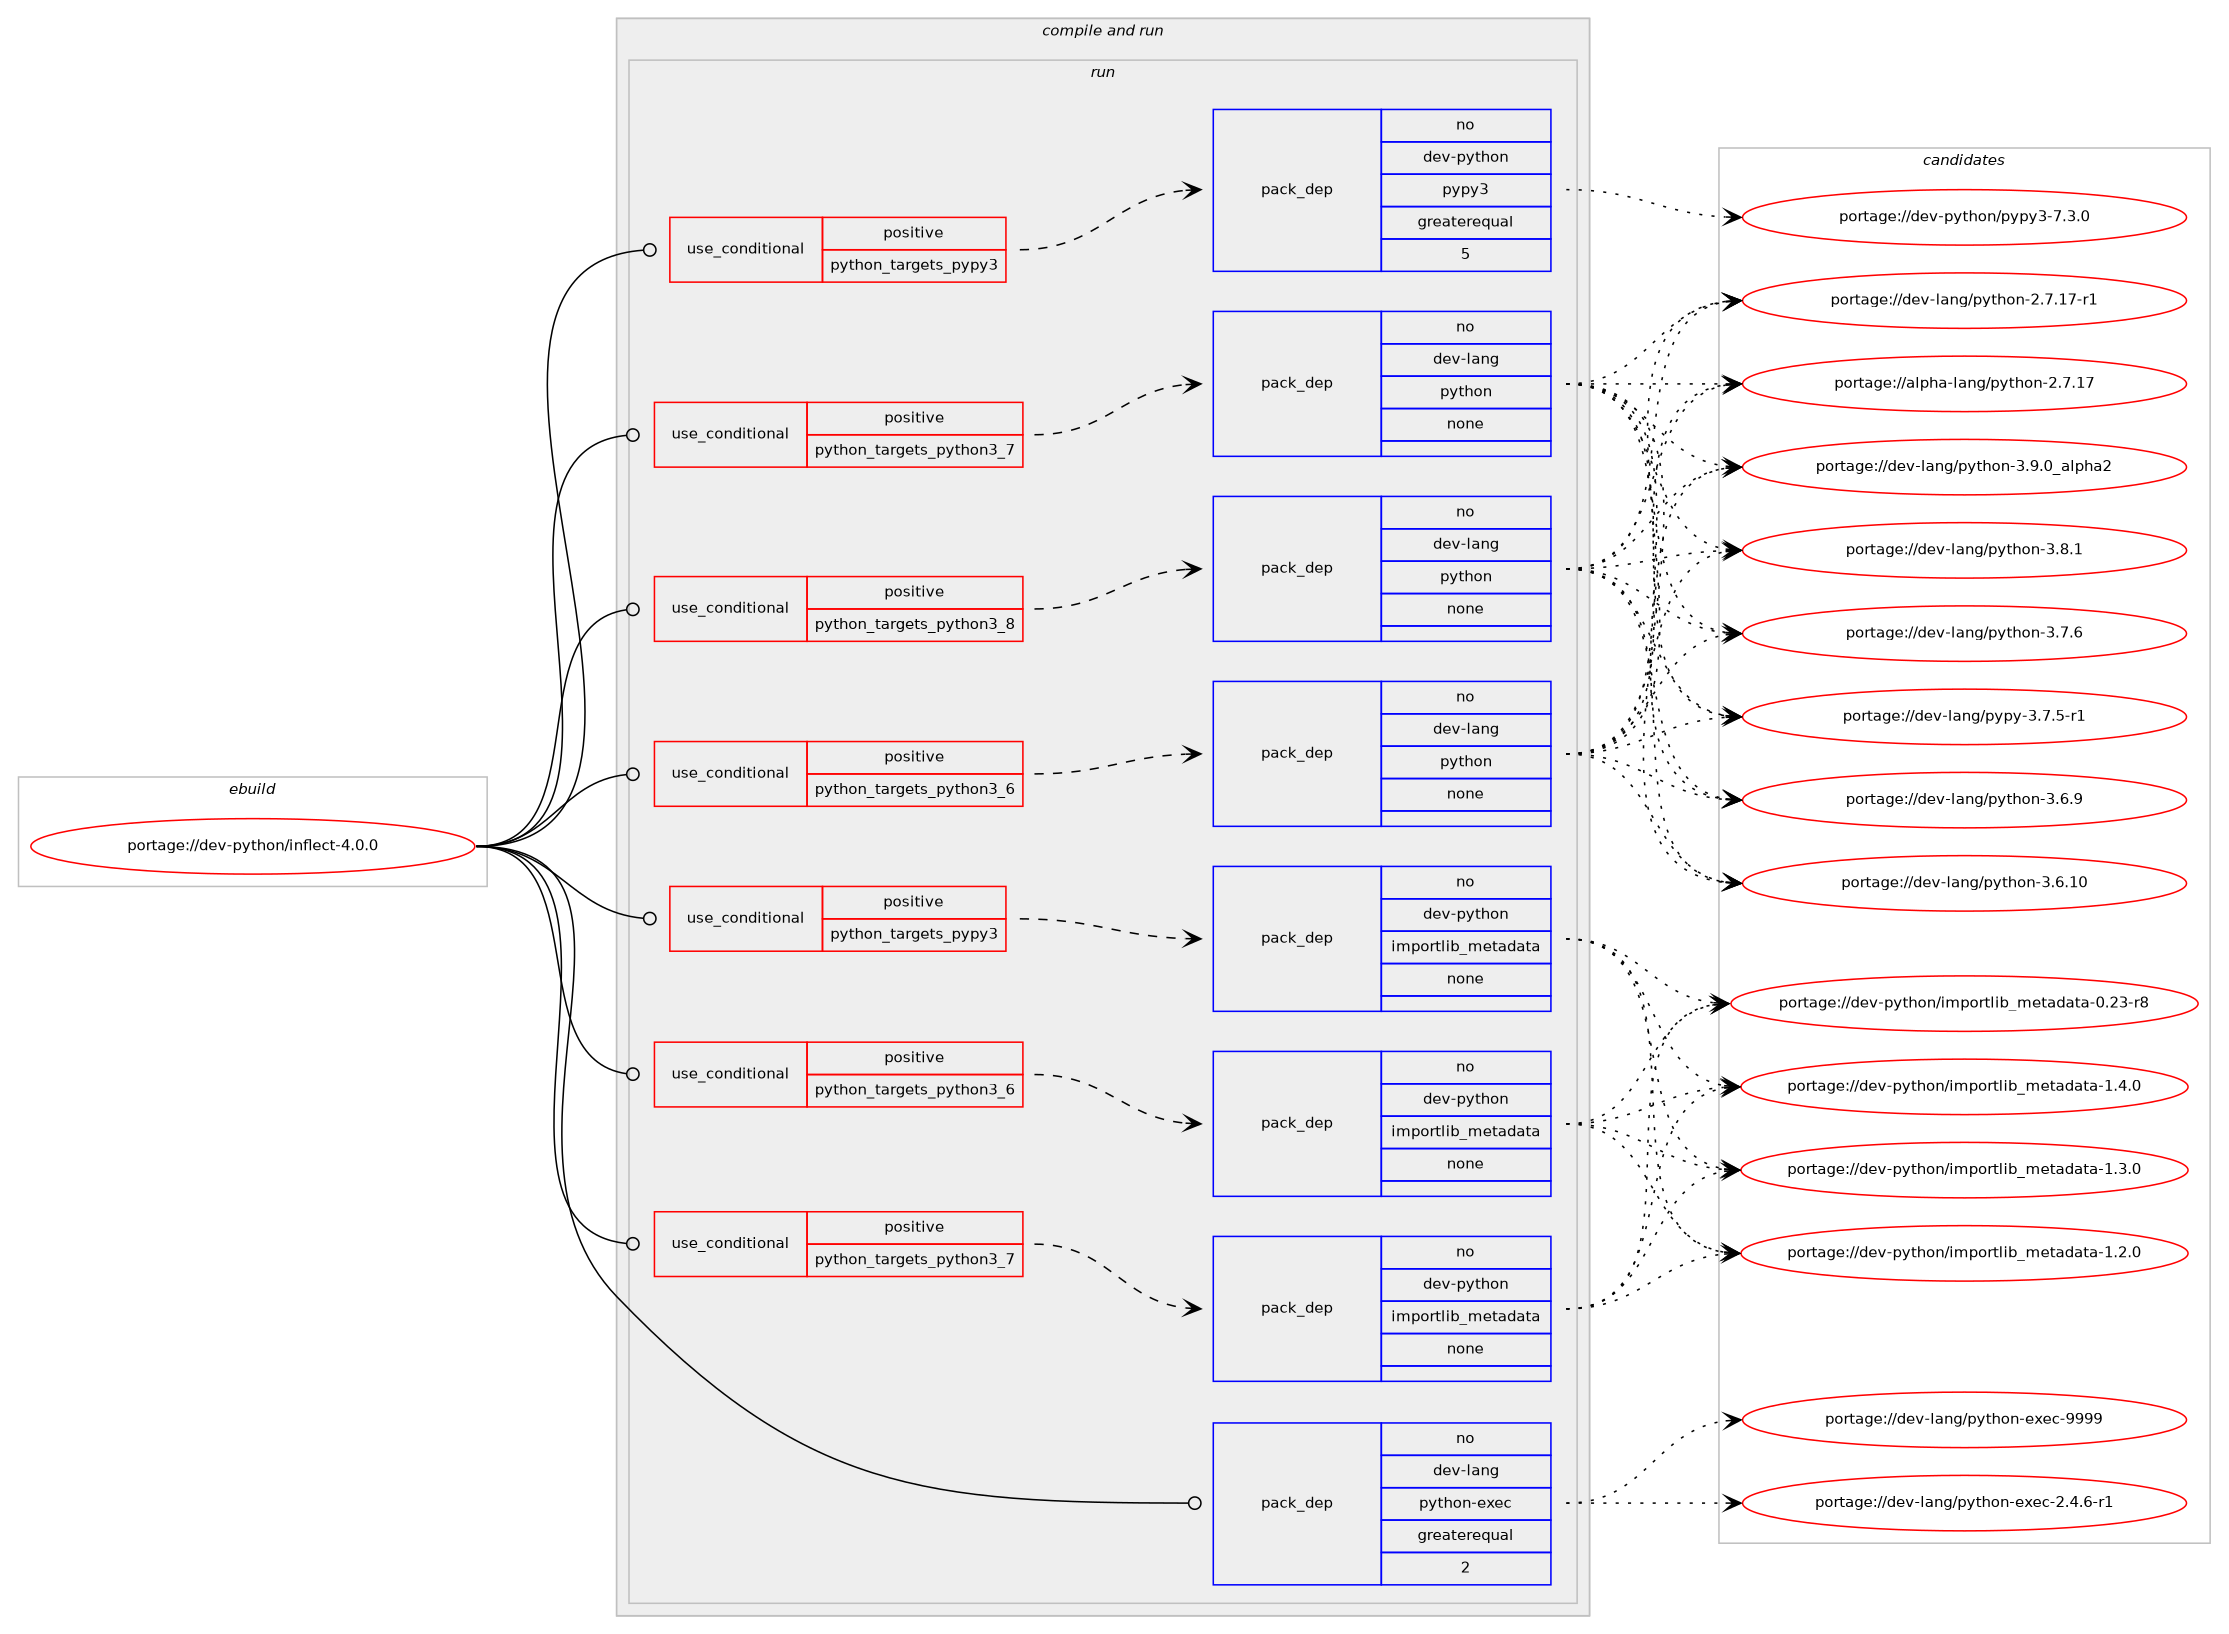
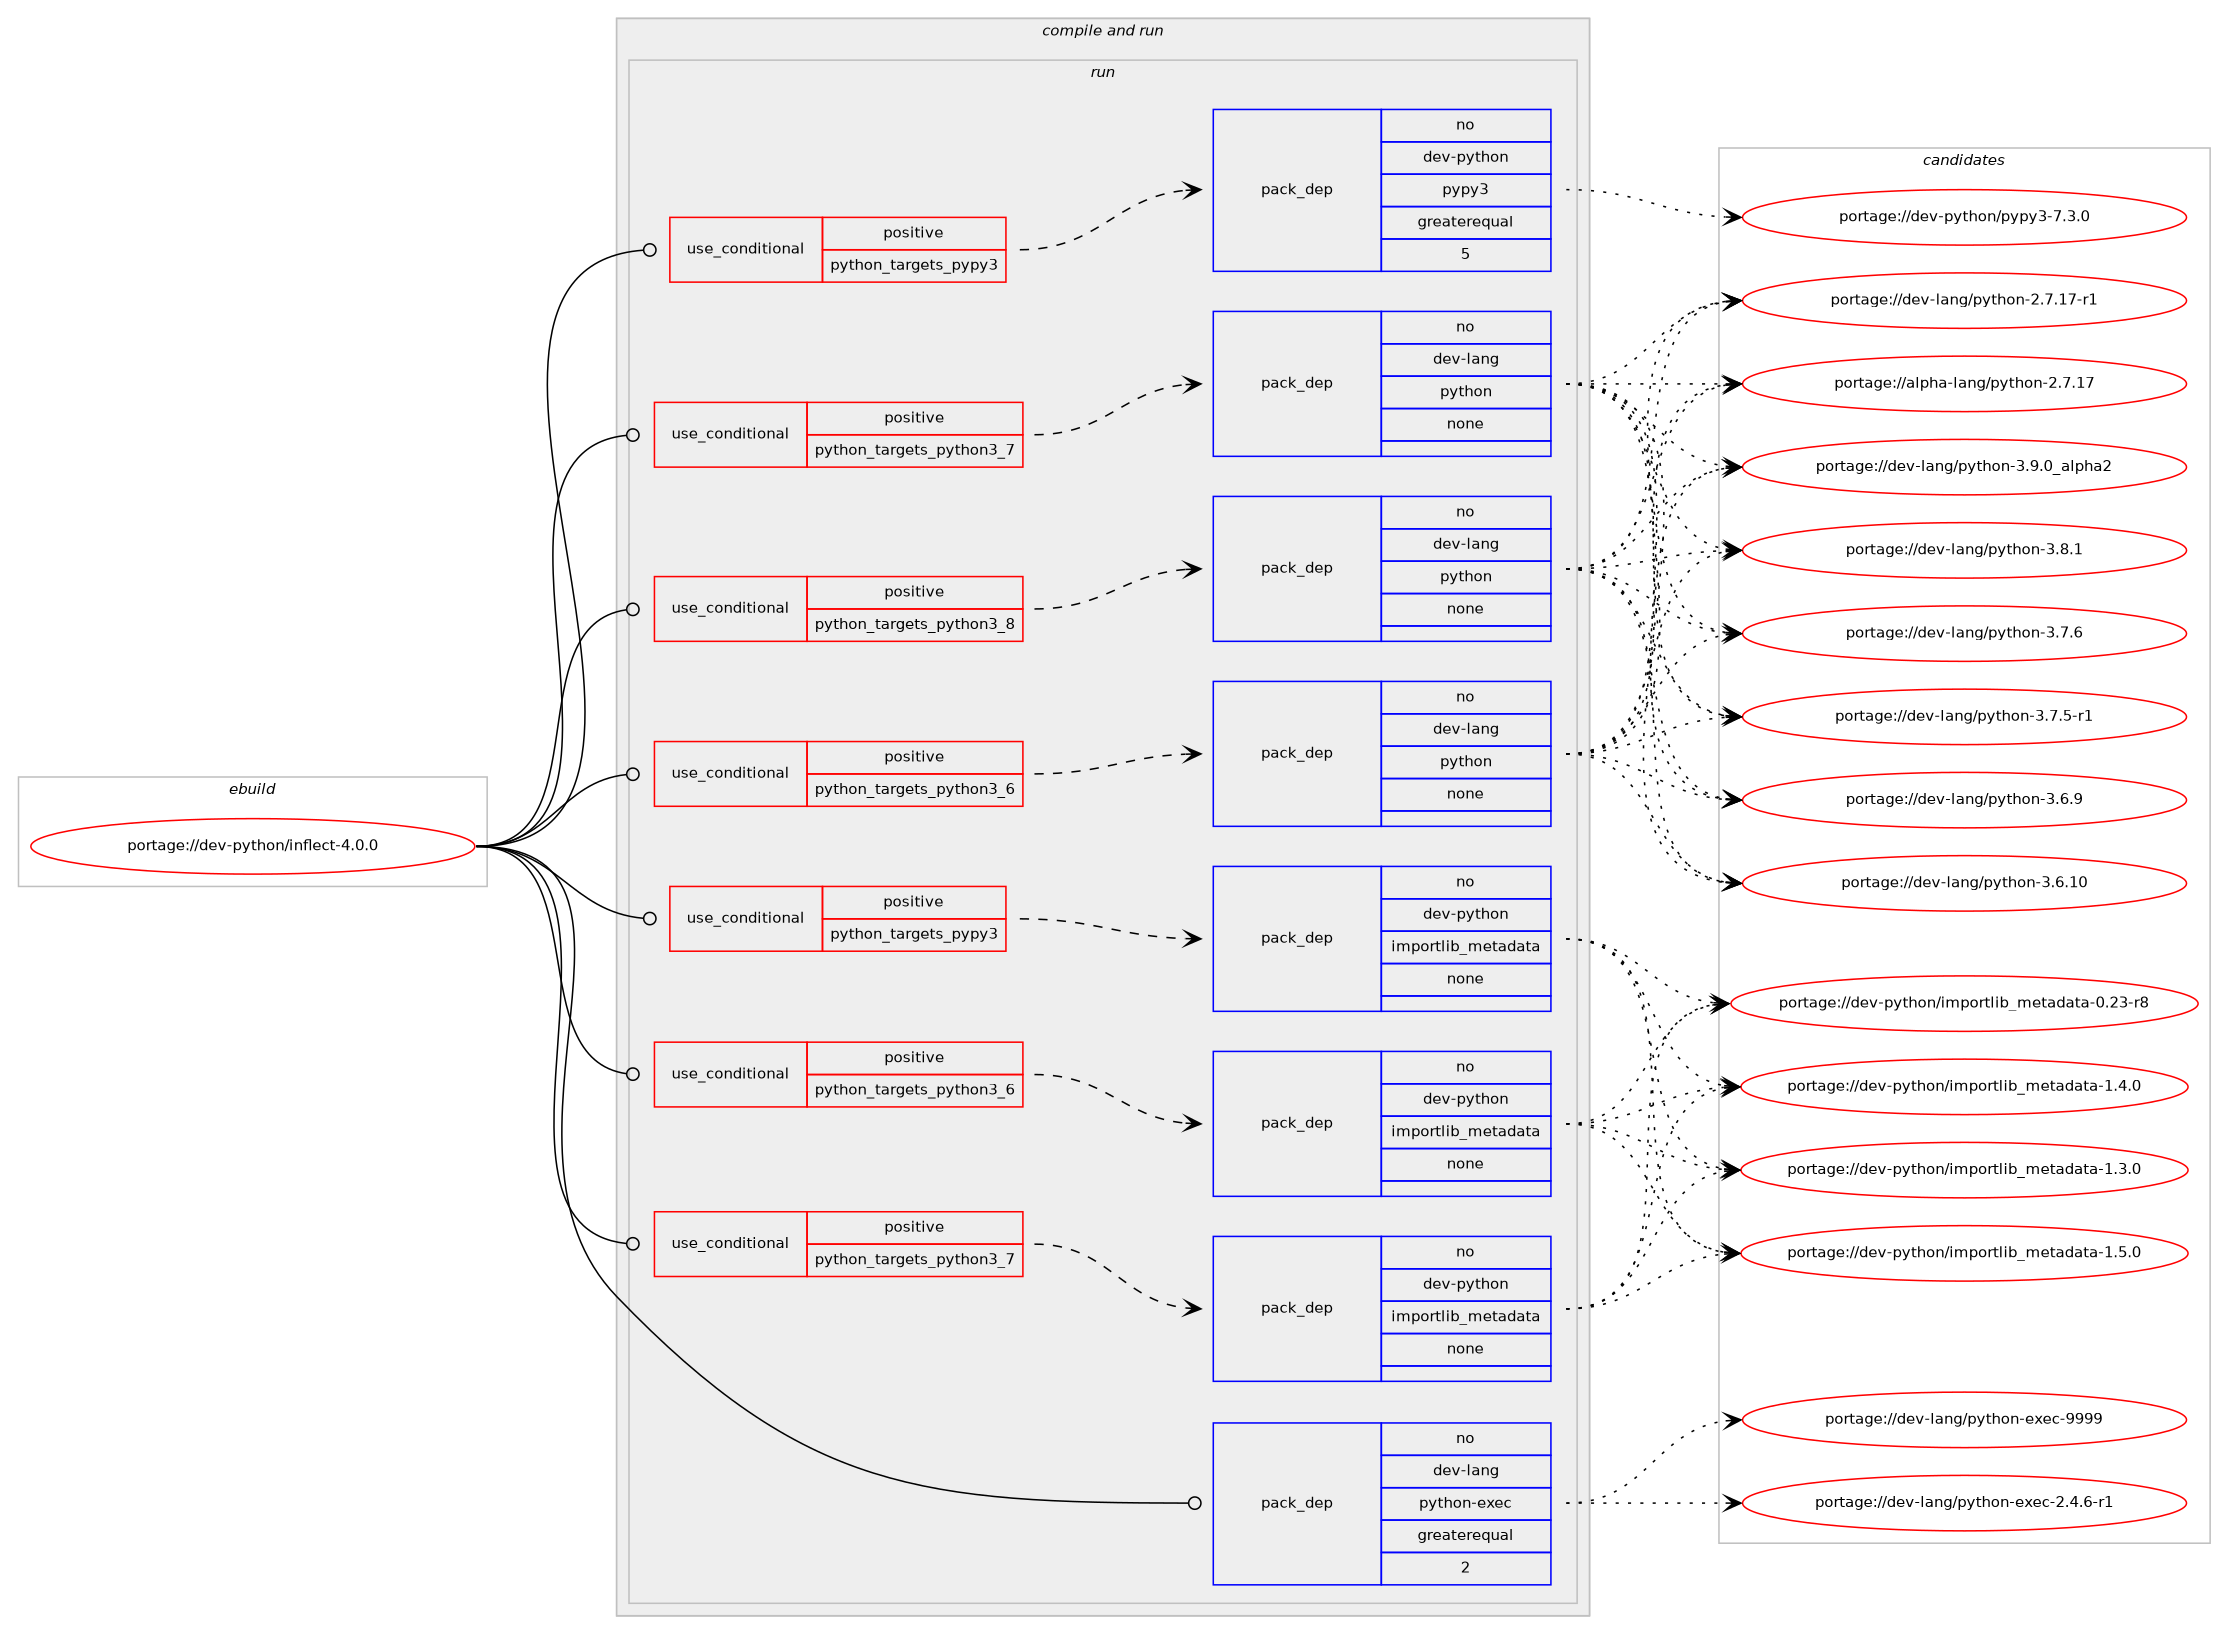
node "portage://dev-lang/pypy-3.7.5-r1": label "portage://dev-lang/pypy-3.7.5-r1" -> "portage://dev-lang/python-3.7.5-r1"
node "portage://dev-python/importlib_metadata-1.2.0": label "portage://dev-python/importlib_metadata-1.2.0" -> "portage://dev-python/importlib_metadata-1.5.0"
